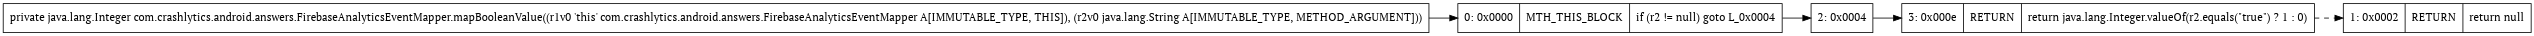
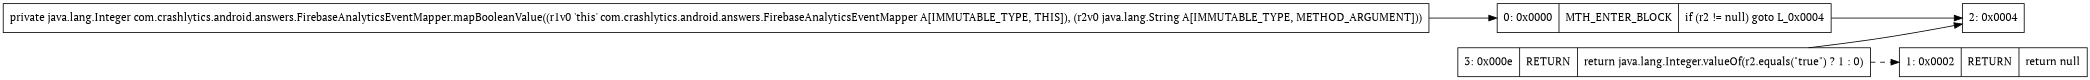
node "0: 0x0000": text "MTH_THIS_BLOCK" -> "MTH_ENTER_BLOCK"
edge "2: 0x0004" -> "3: 0x000e": reversed
